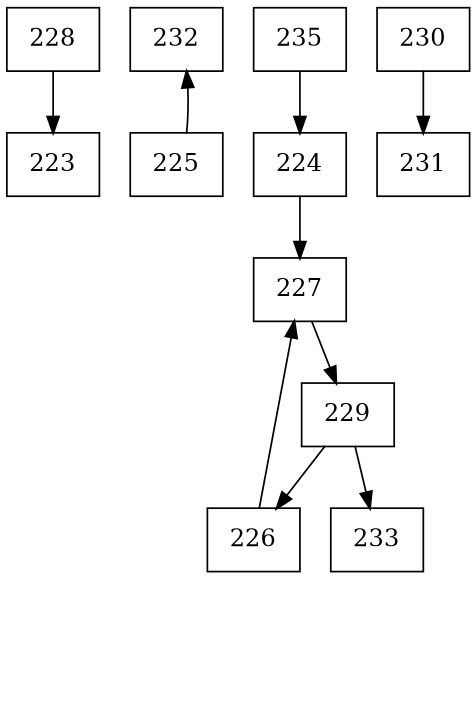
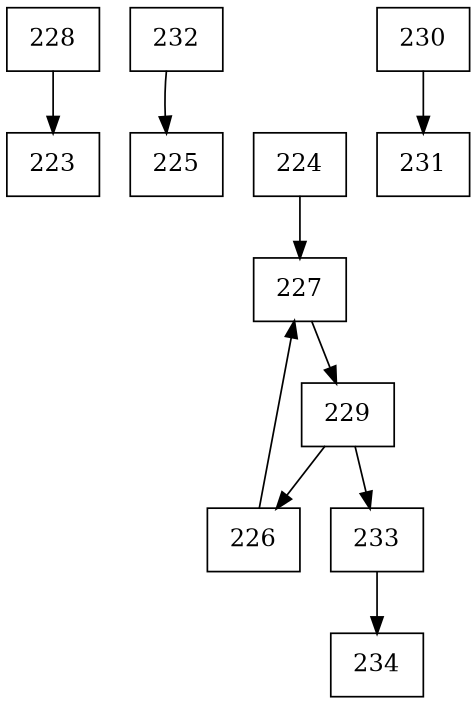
node "235": removed
edge "225" -> "232": reversed
node "234": added
